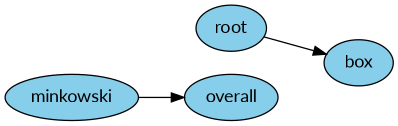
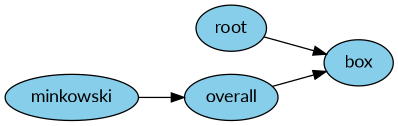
edge "overall" -> "box": added
